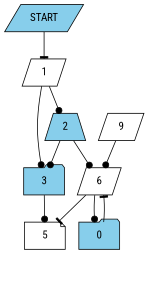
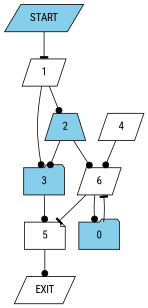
node "9": label "9" -> "4"
node "EXIT": added
